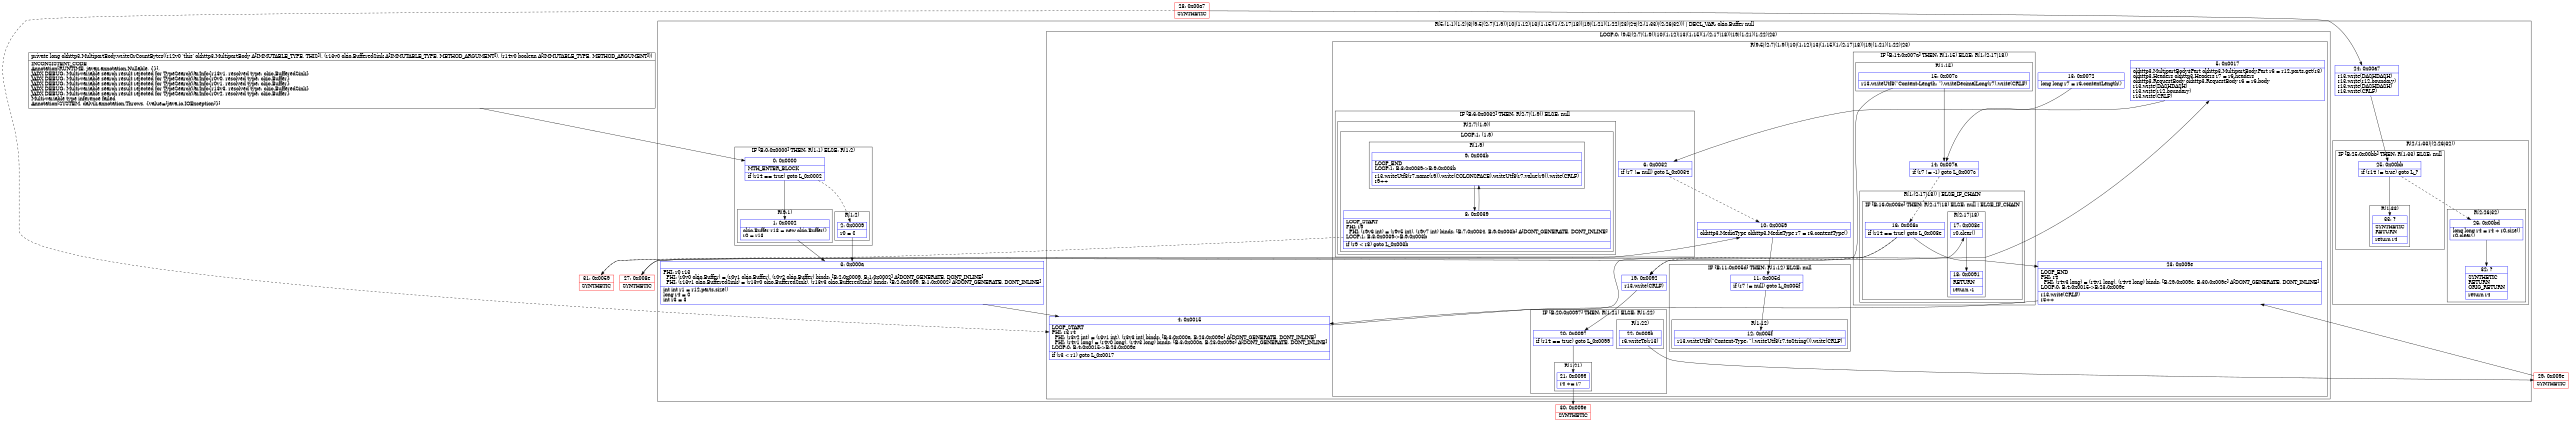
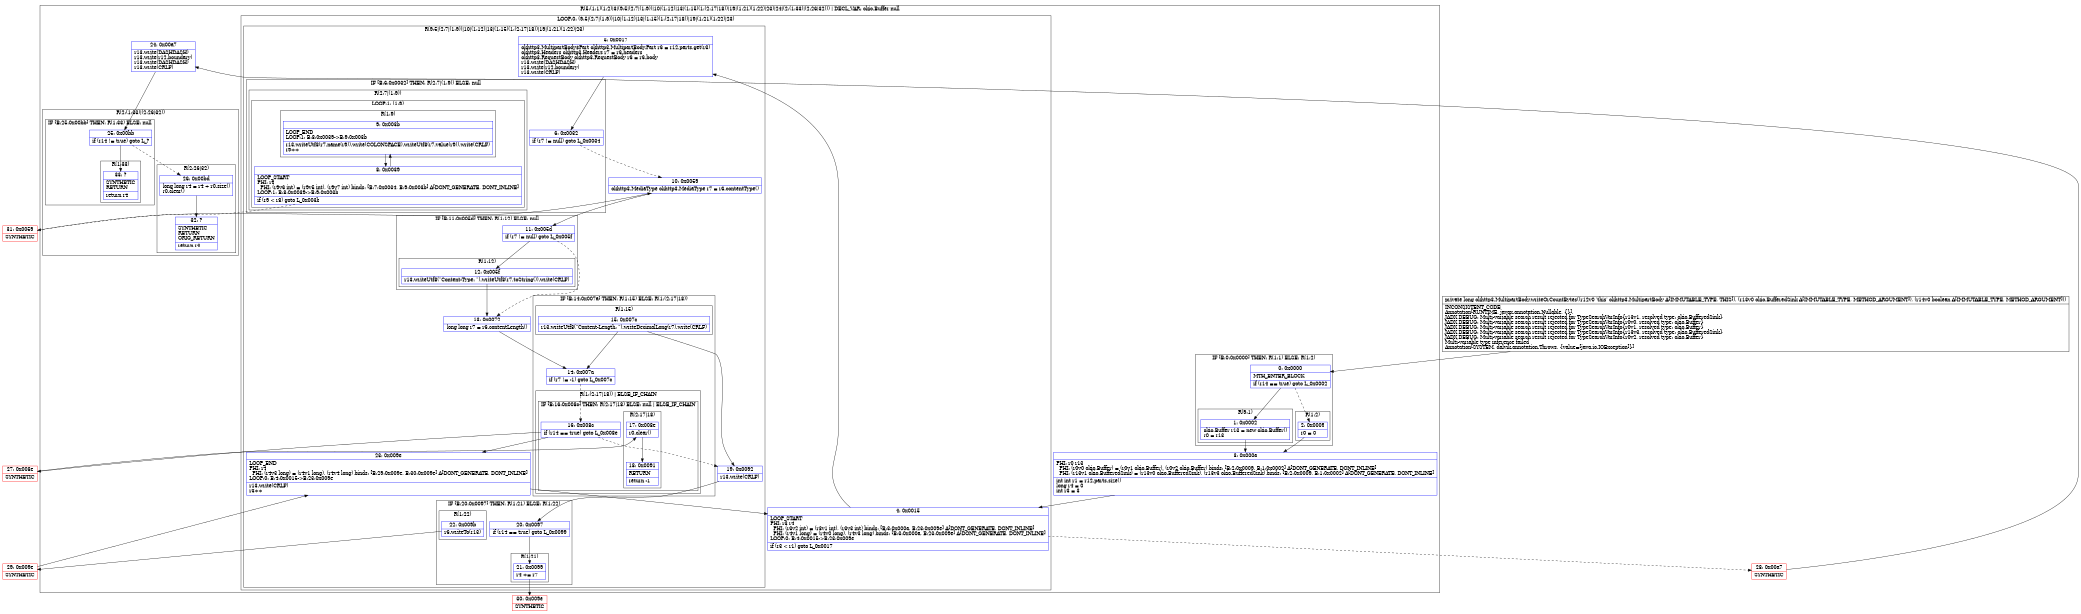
edge "28: 0x00a7" -> "4: 0x0015": reversed
edge "11: 0x005d" -> "13: 0x0072": added
edge "12: 0x005f" -> "13: 0x0072": added
